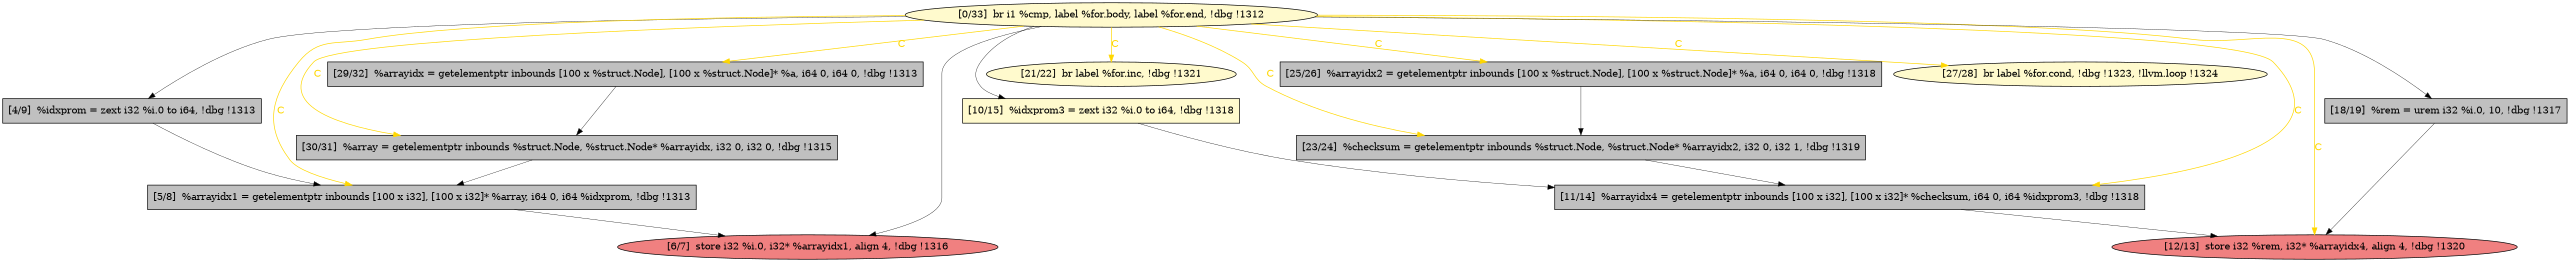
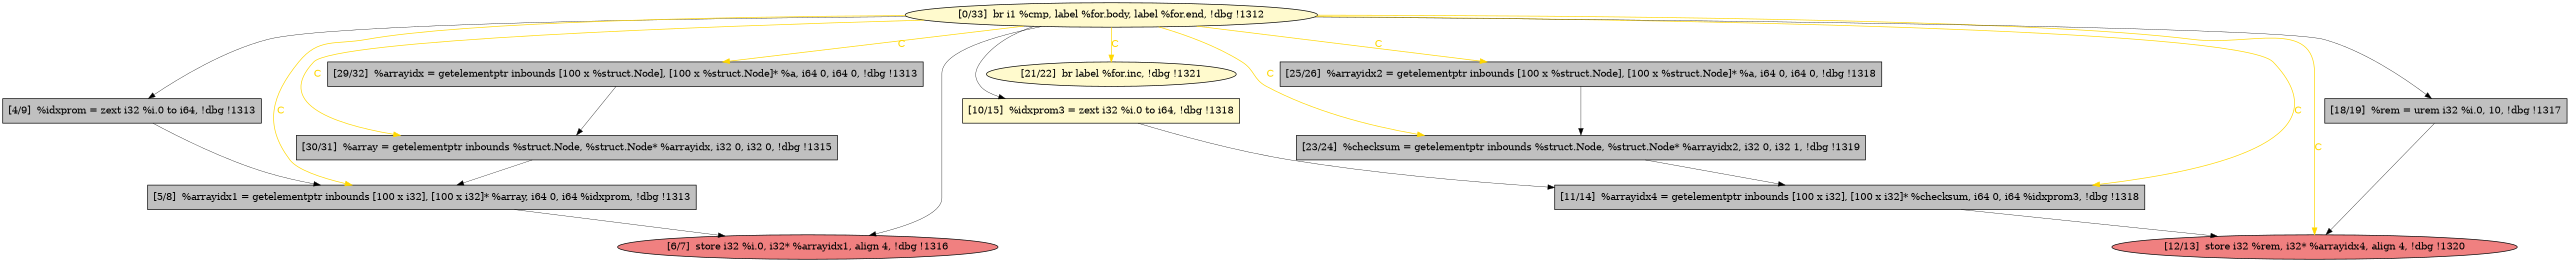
node "[27/28]  br label %for.cond, !dbg !1323, !llvm.loop !1324": removed
